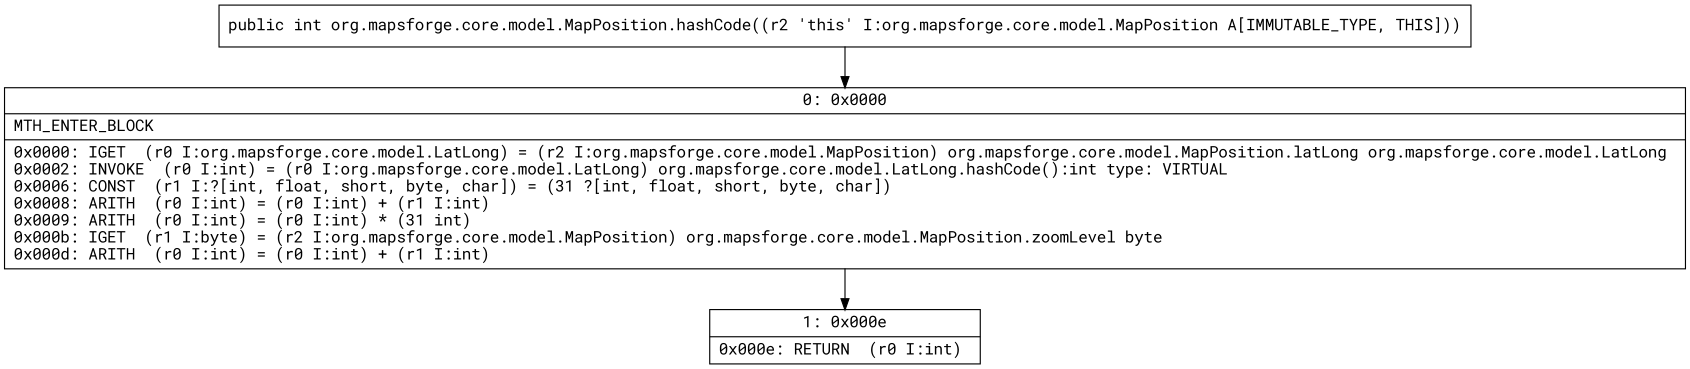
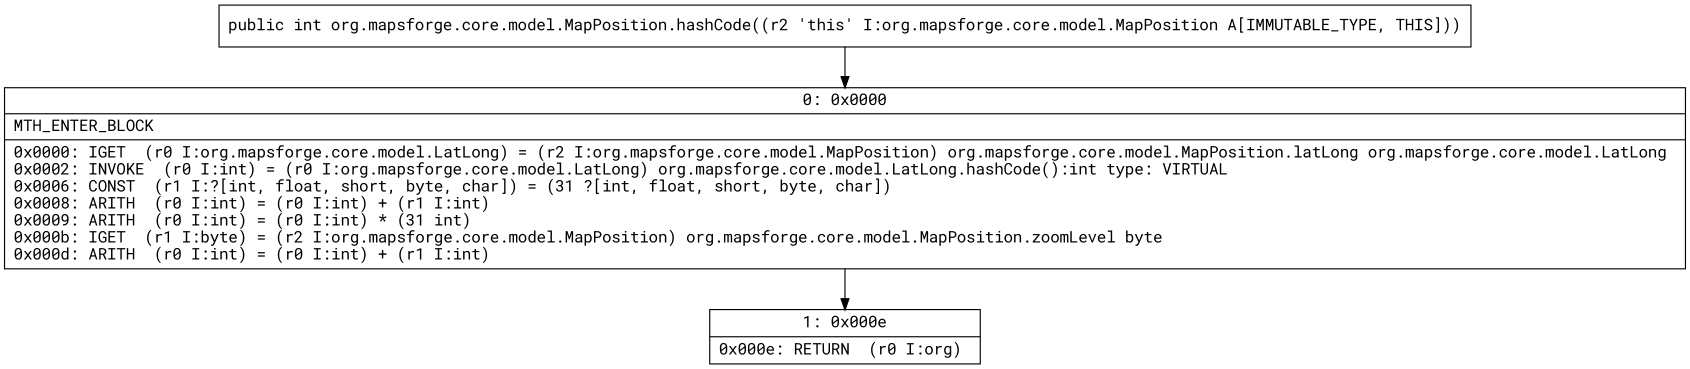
node "1: 0x000e": text "0x000e: RETURN  (r0 I:int)" -> "0x000e: RETURN  (r0 I:org)"
